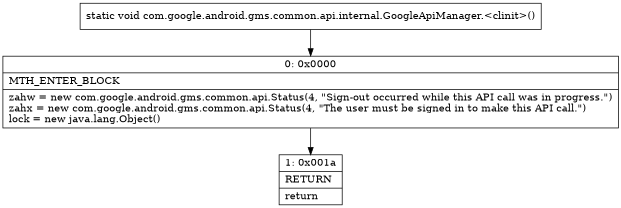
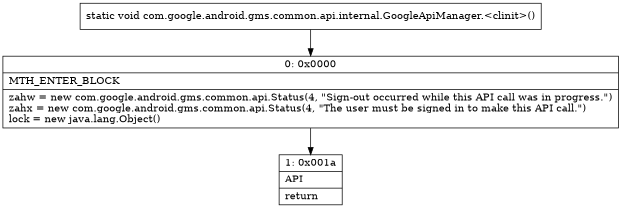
node "1: 0x001a": text "RETURN" -> "API"
